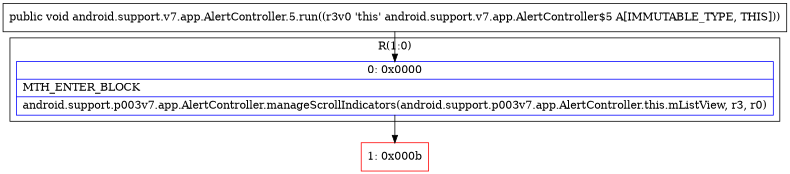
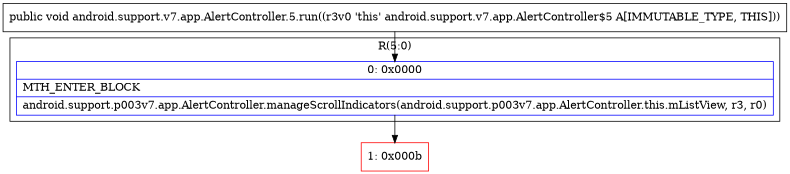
cluster "R(1:0)": label "R(1:0)" -> "R(5:0)"
